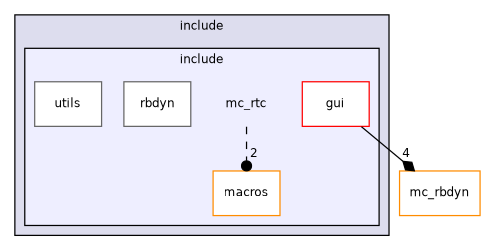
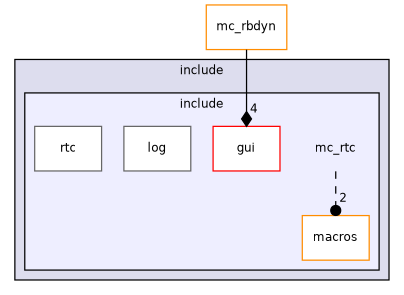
node "utils": label "utils" -> "rtc"
node "rbdyn": label "rbdyn" -> "log"
edge "gui" -> "mc_rbdyn": reversed
